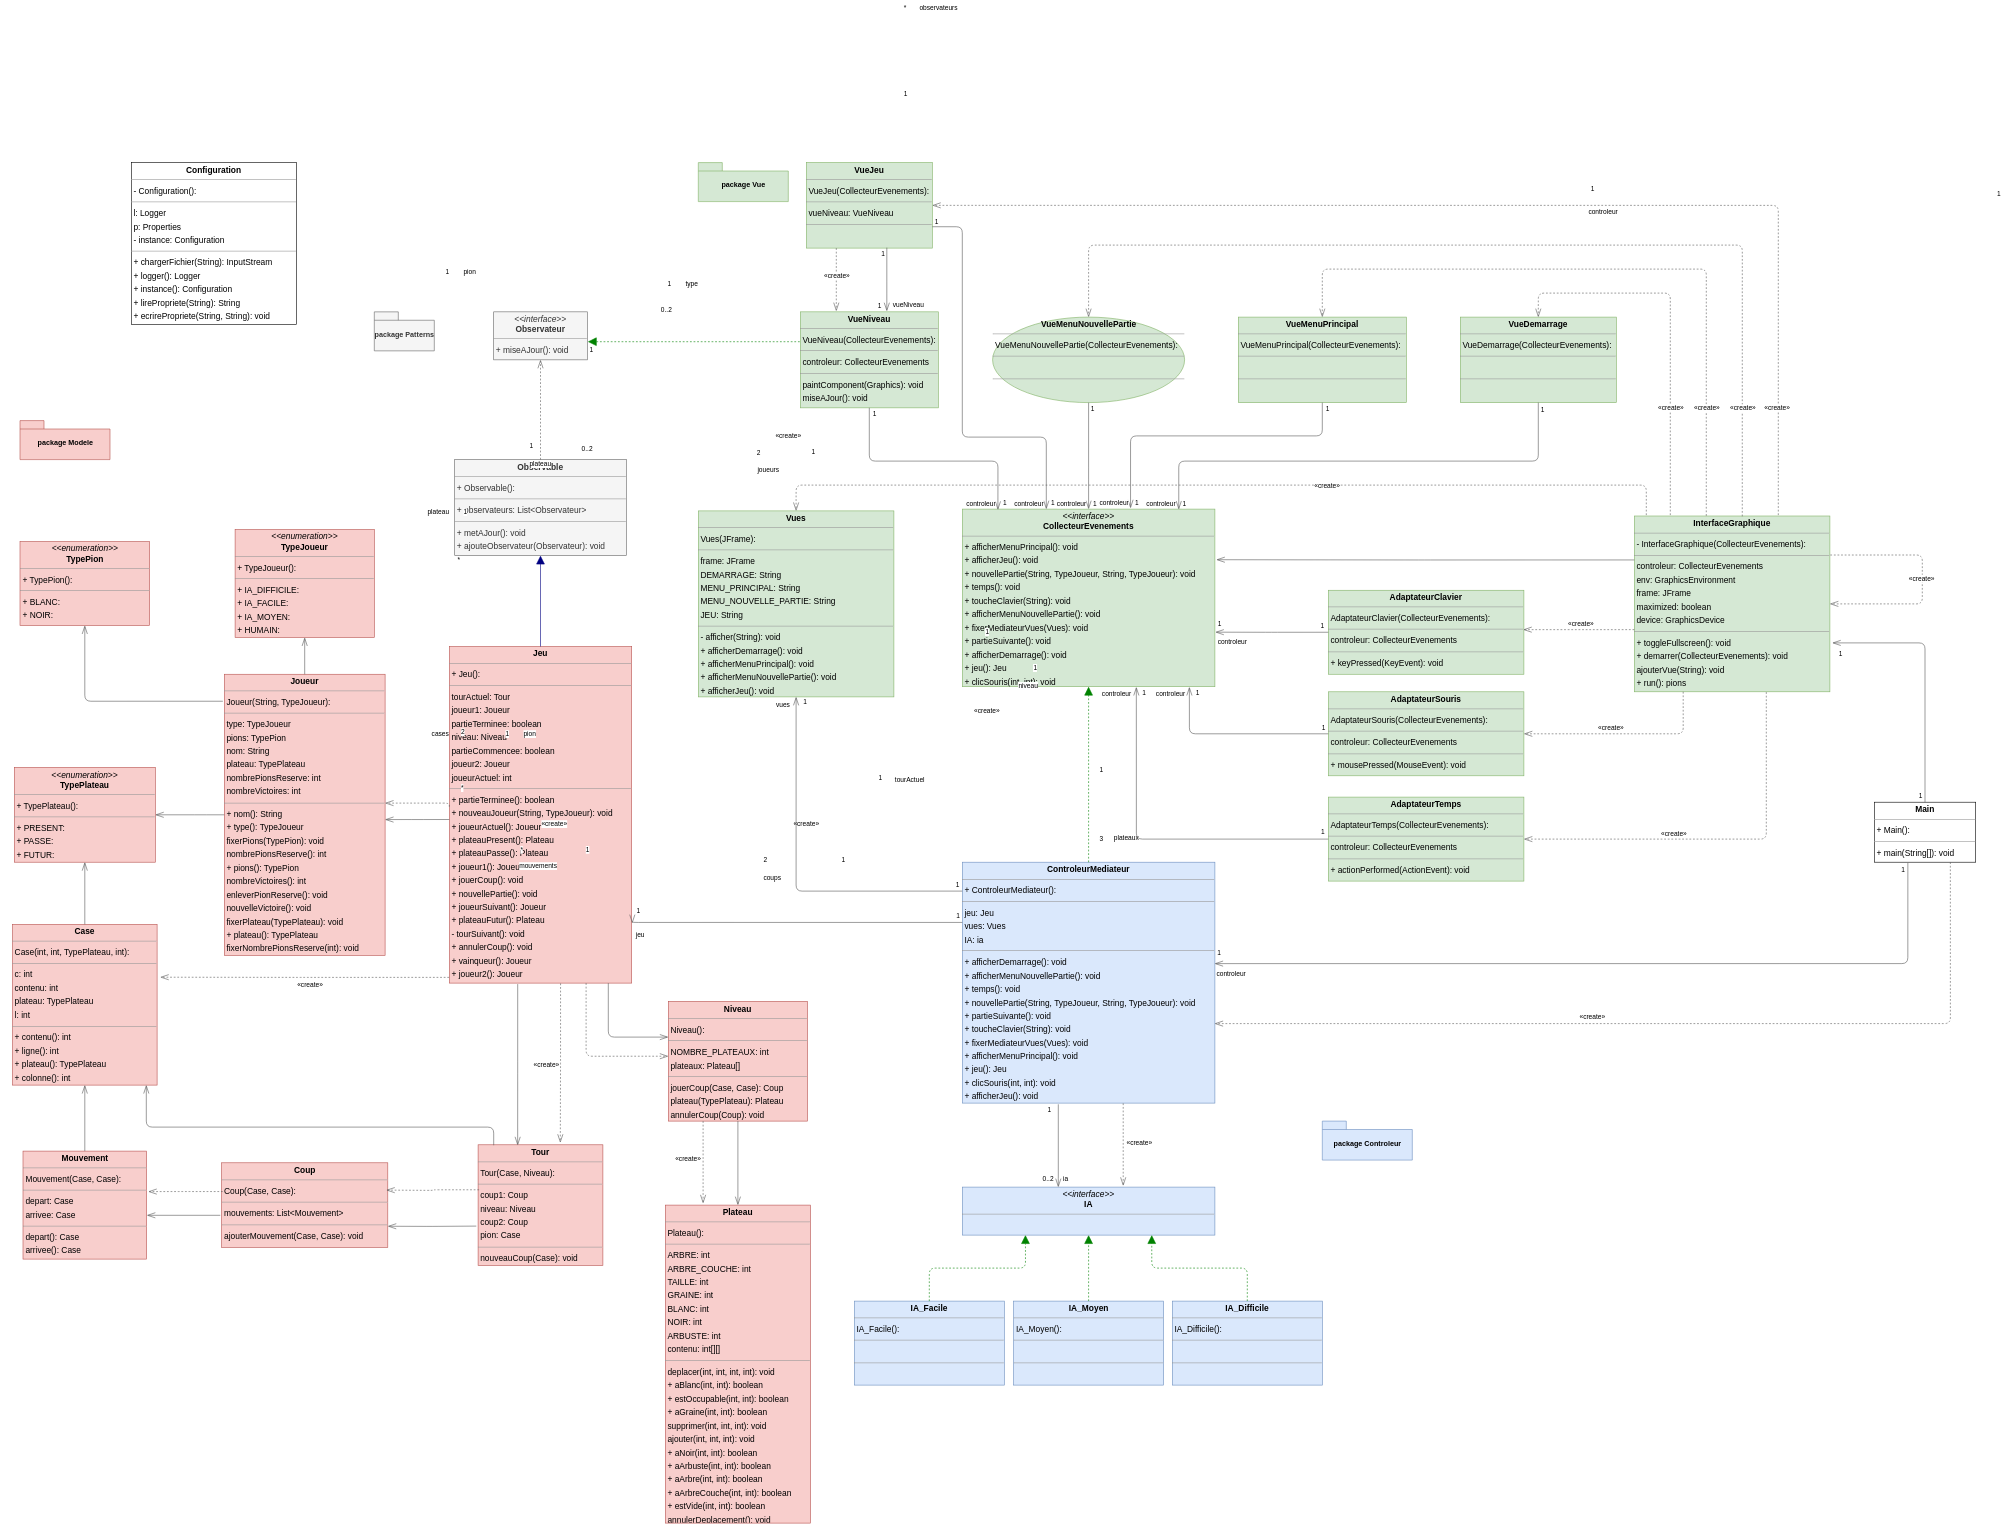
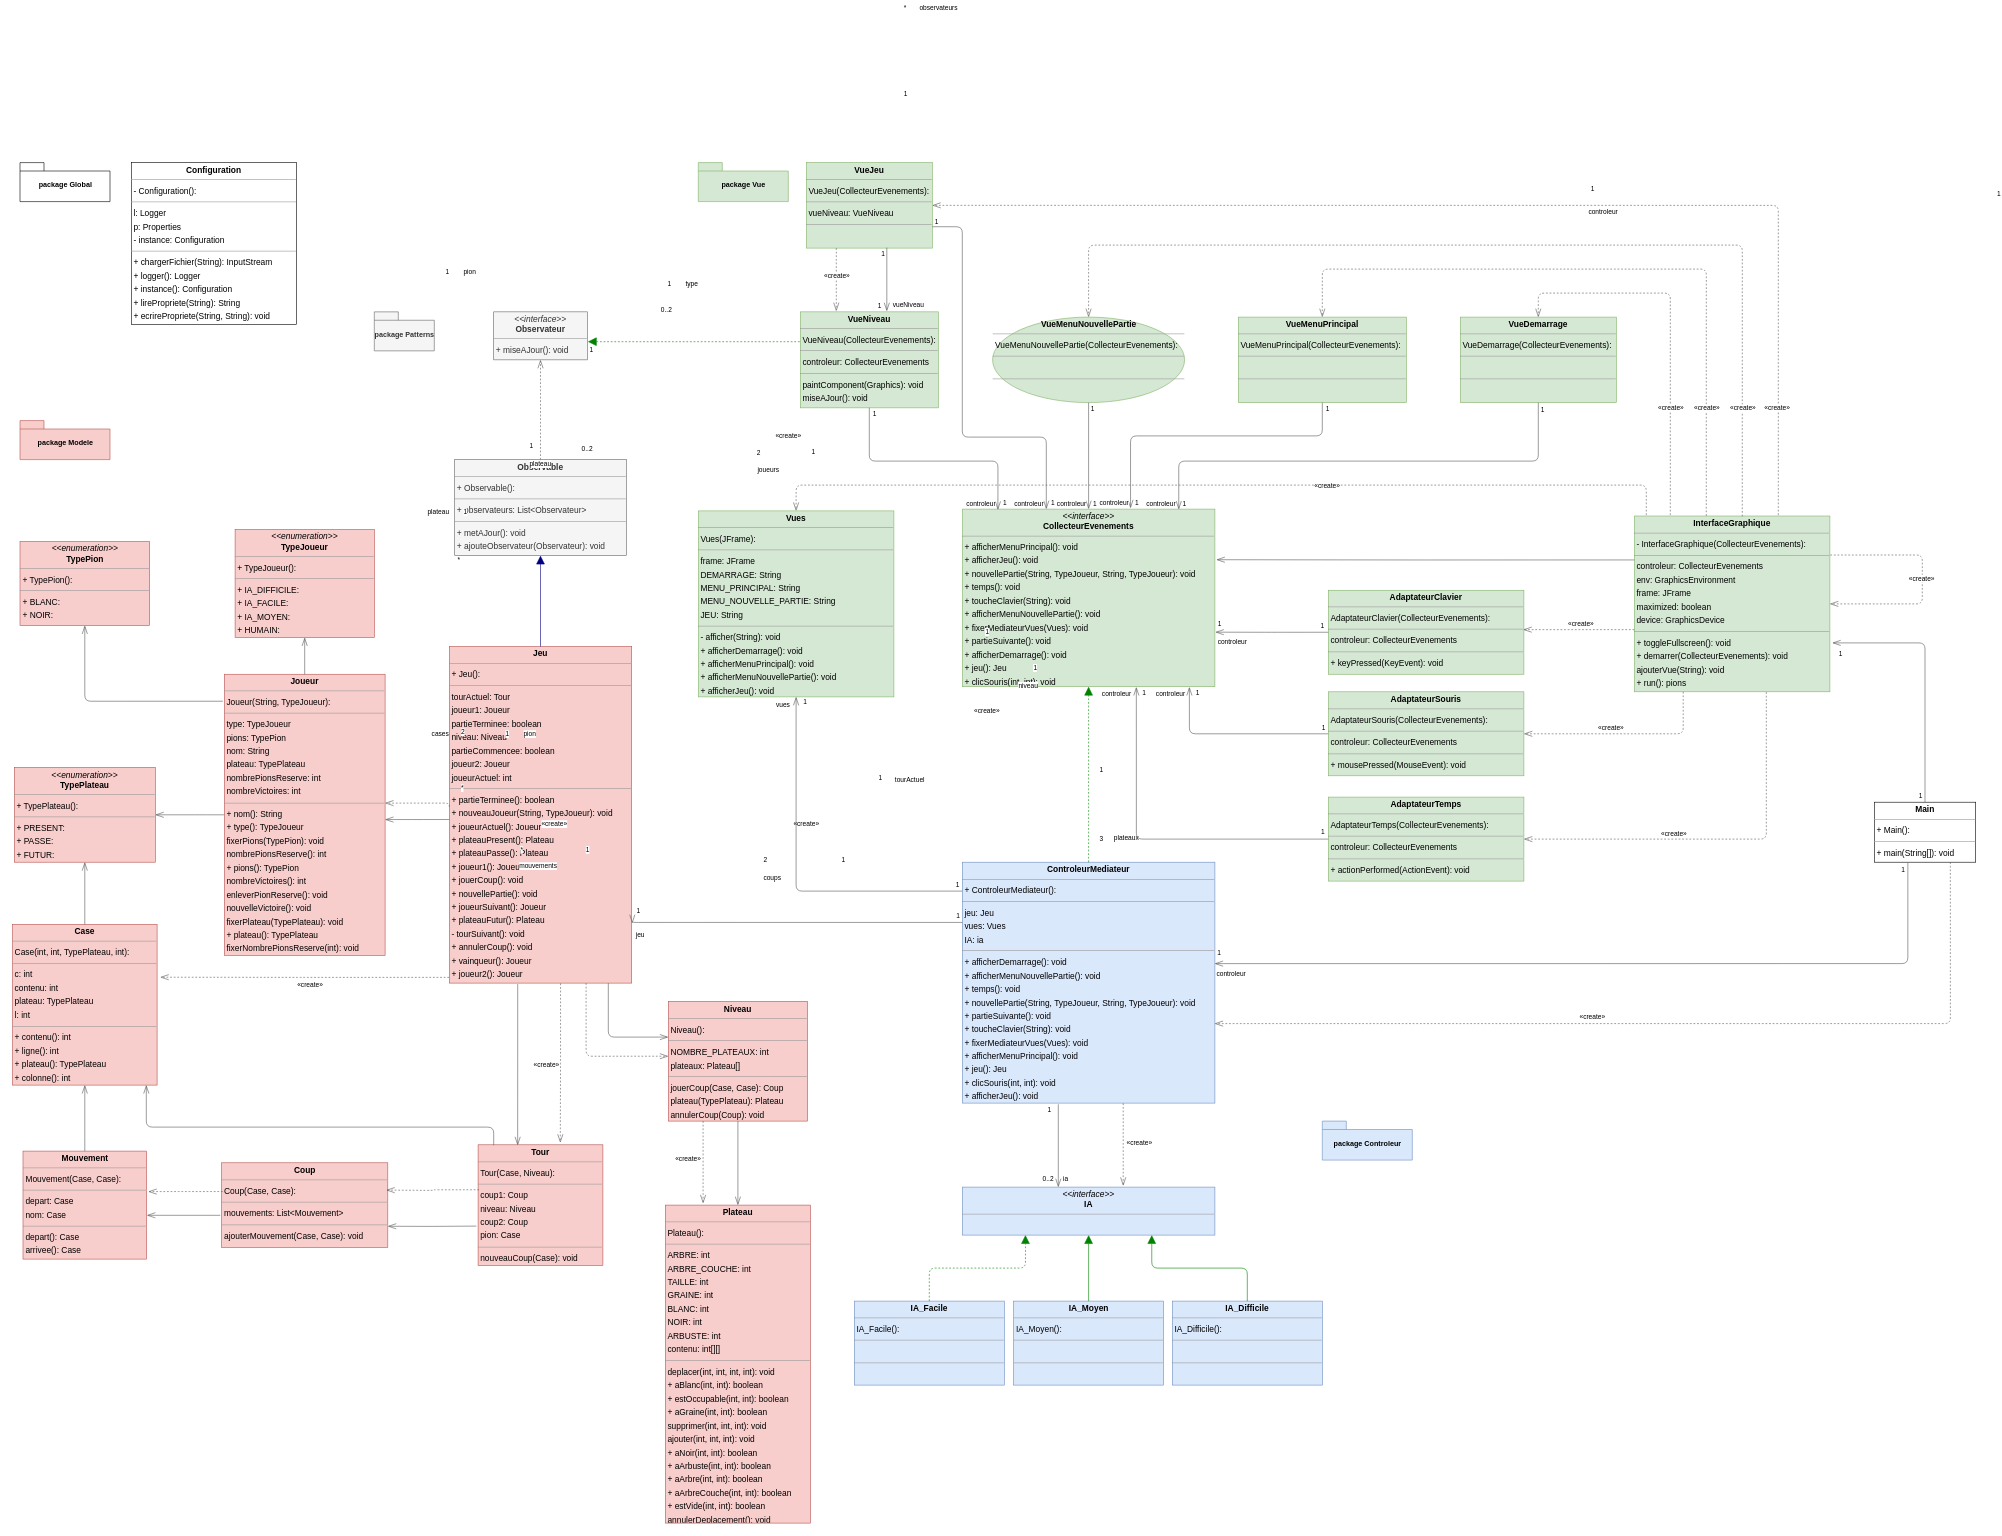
node "package Global": added
node "Mouvement Mouvement(Case, Case): depart: Case arrivee: Case depart(): Case arrivee(): Case": label "Mouvement Mouvement(Case, Case): depart: Case arrivee: Case depart(): Case arrivee(): Case" -> "Mouvement Mouvement(Case, Case): depart: Case nom: Case depart(): Case arrivee(): Case"
edge "IA_Difficile IA_Difficile():" -> "<<interface>> IA": style dashed -> solid
edge "IA_Moyen IA_Moyen():" -> "<<interface>> IA": style dashed -> solid
